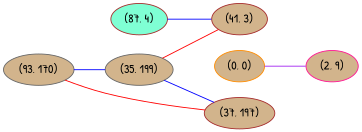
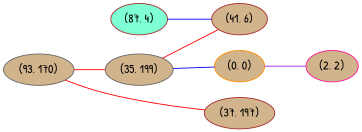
node "(41, 3)": label "(41, 3)" -> "(41, 6)"
node "(2, 9)": label "(2, 9)" -> "(2, 2)"
edge "(93, 170)" -- "(35, 199)": color blue -> red
edge "(35, 199)" -- "(37, 197)": now "(35, 199)" -- "(0, 0)"
